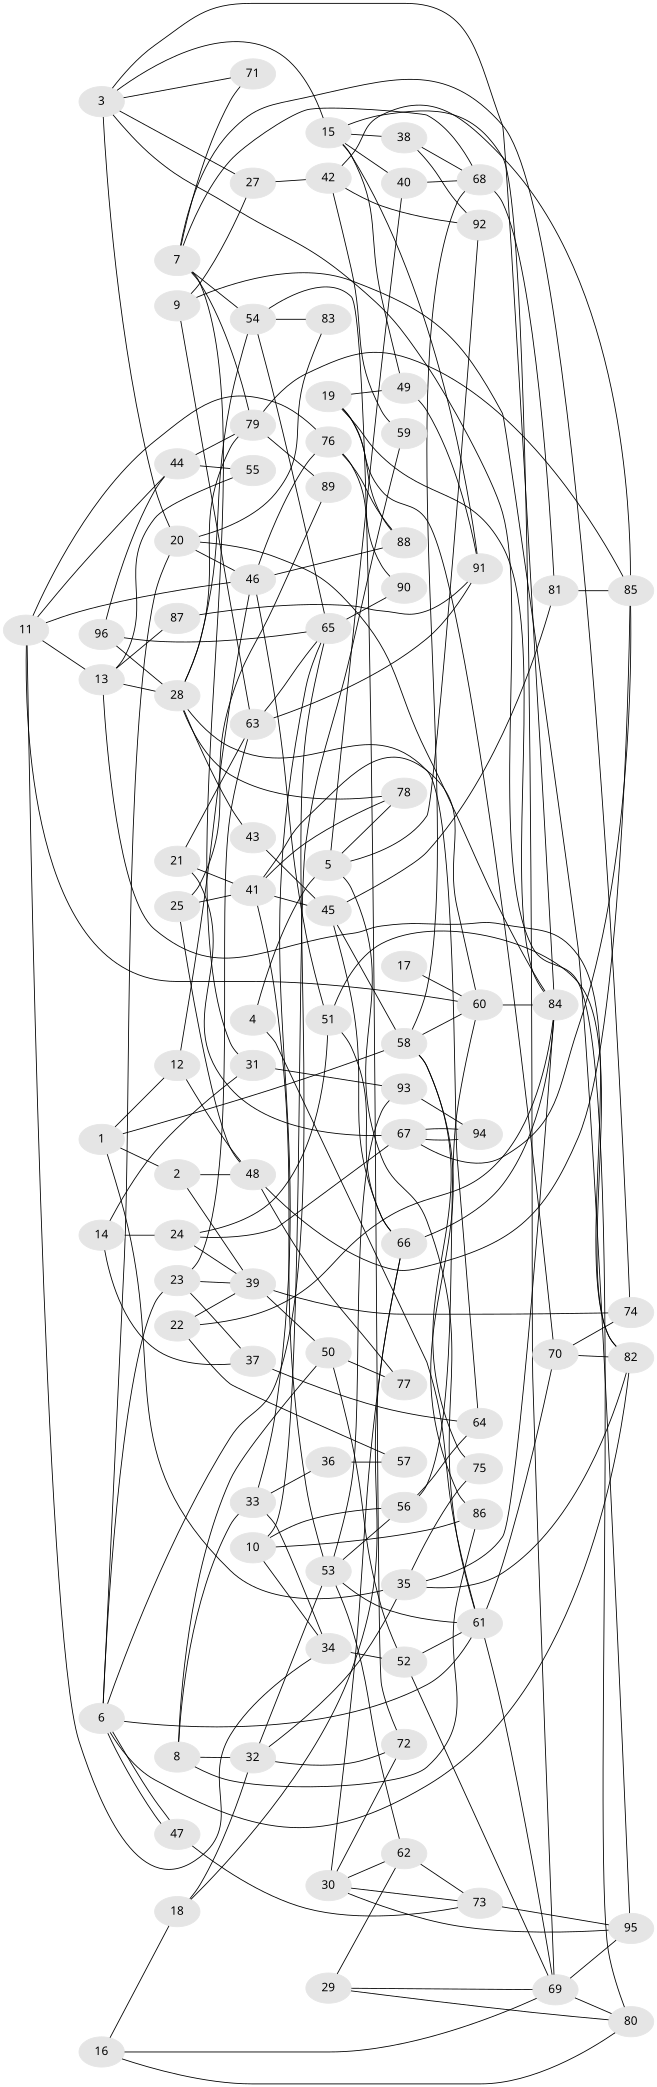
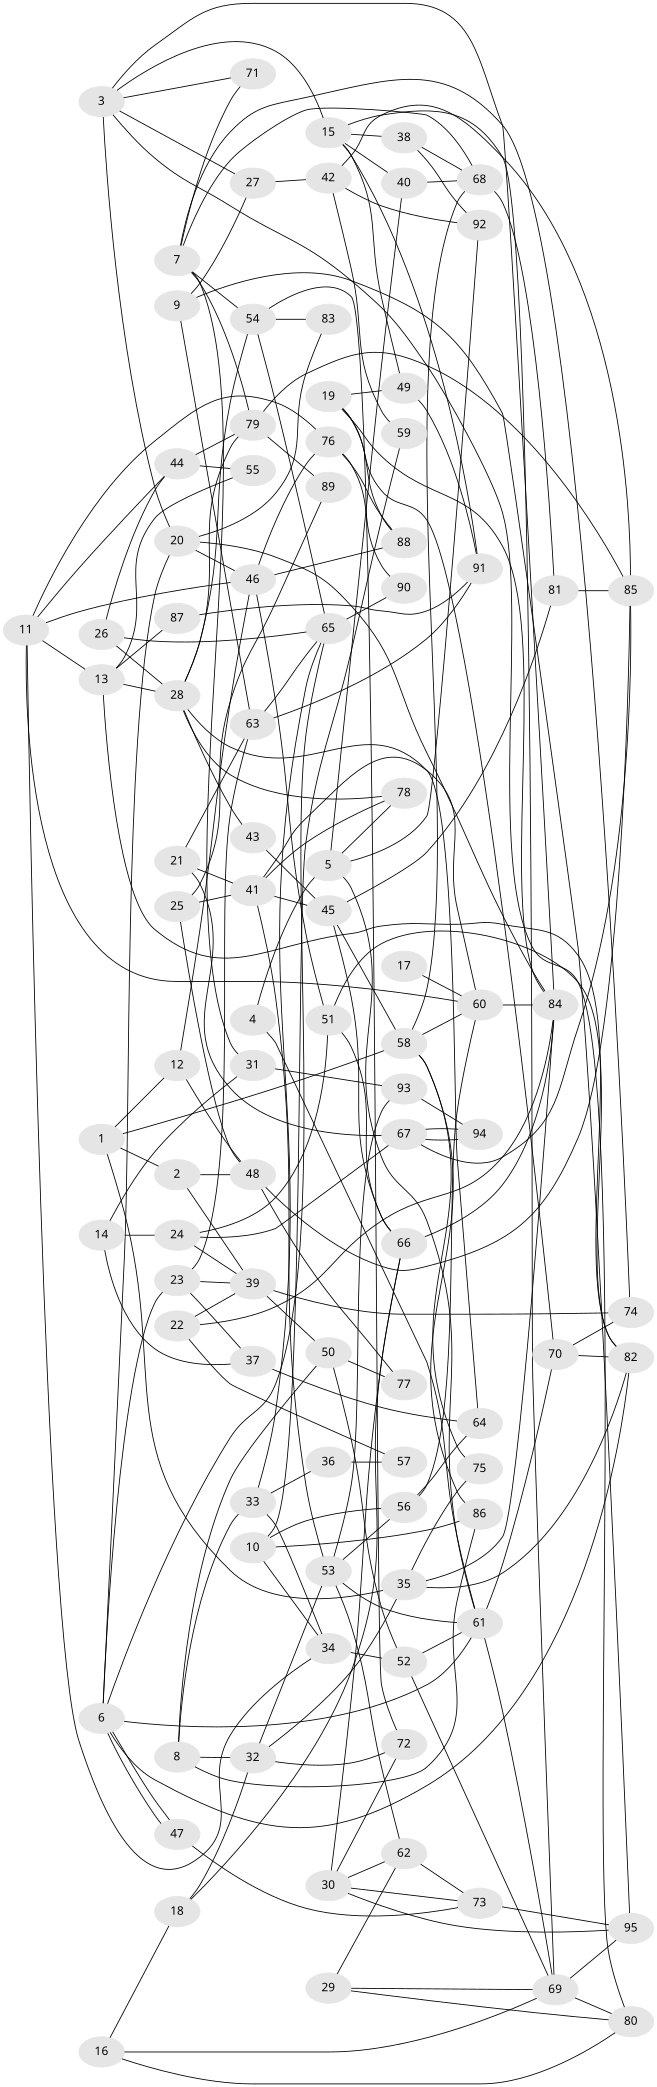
node "96": label "96" -> "26"
